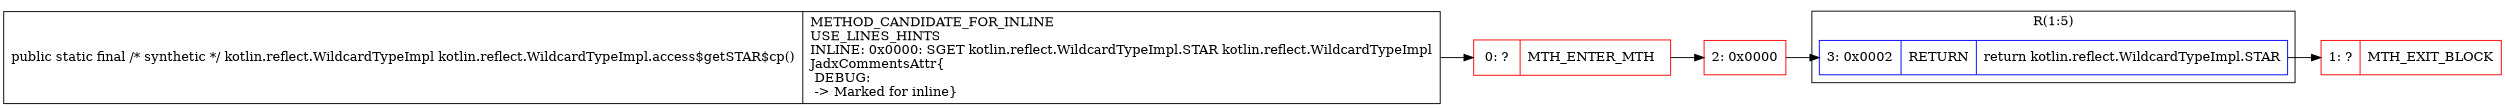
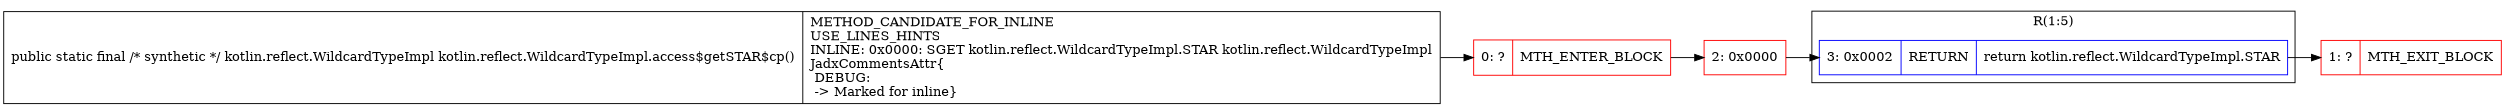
node "0: ?": text "MTH_ENTER_MTH" -> "MTH_ENTER_BLOCK"
